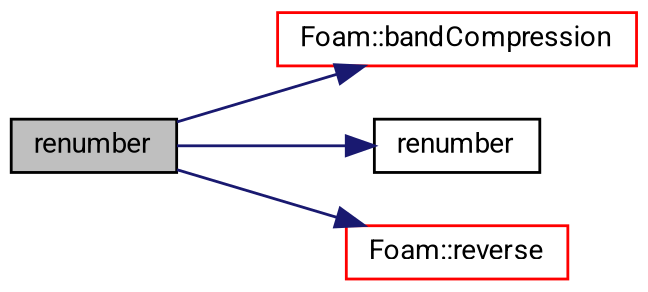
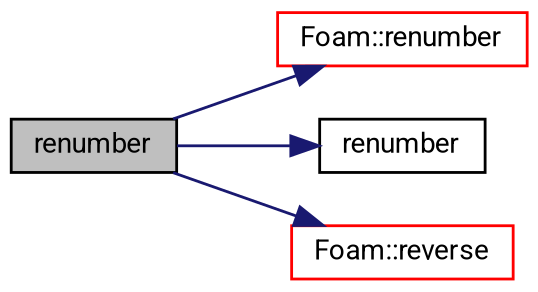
node "Foam::bandCompression": label "Foam::bandCompression" -> "Foam::renumber"
